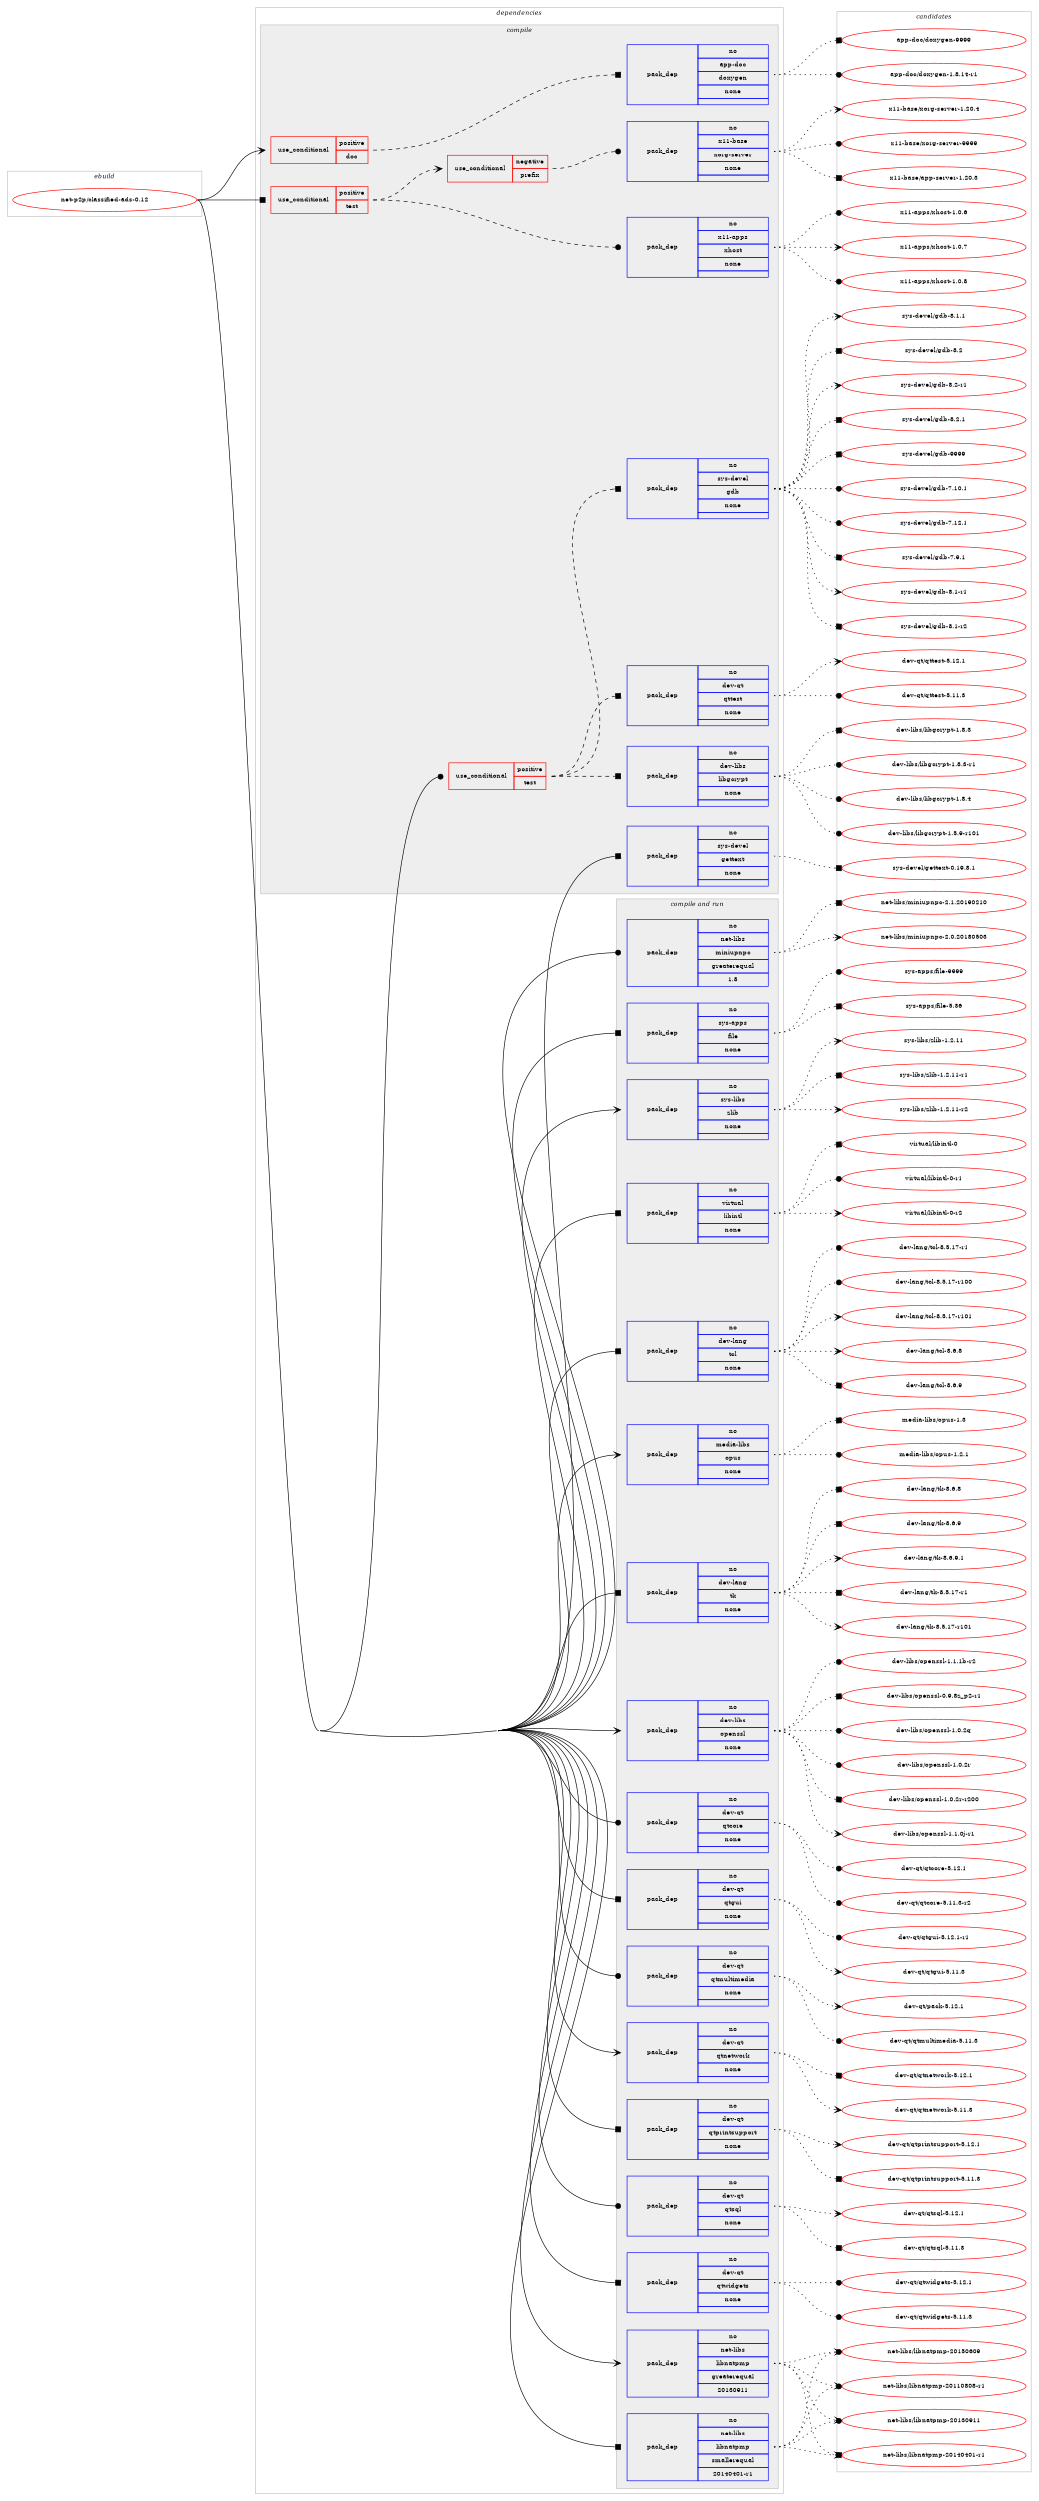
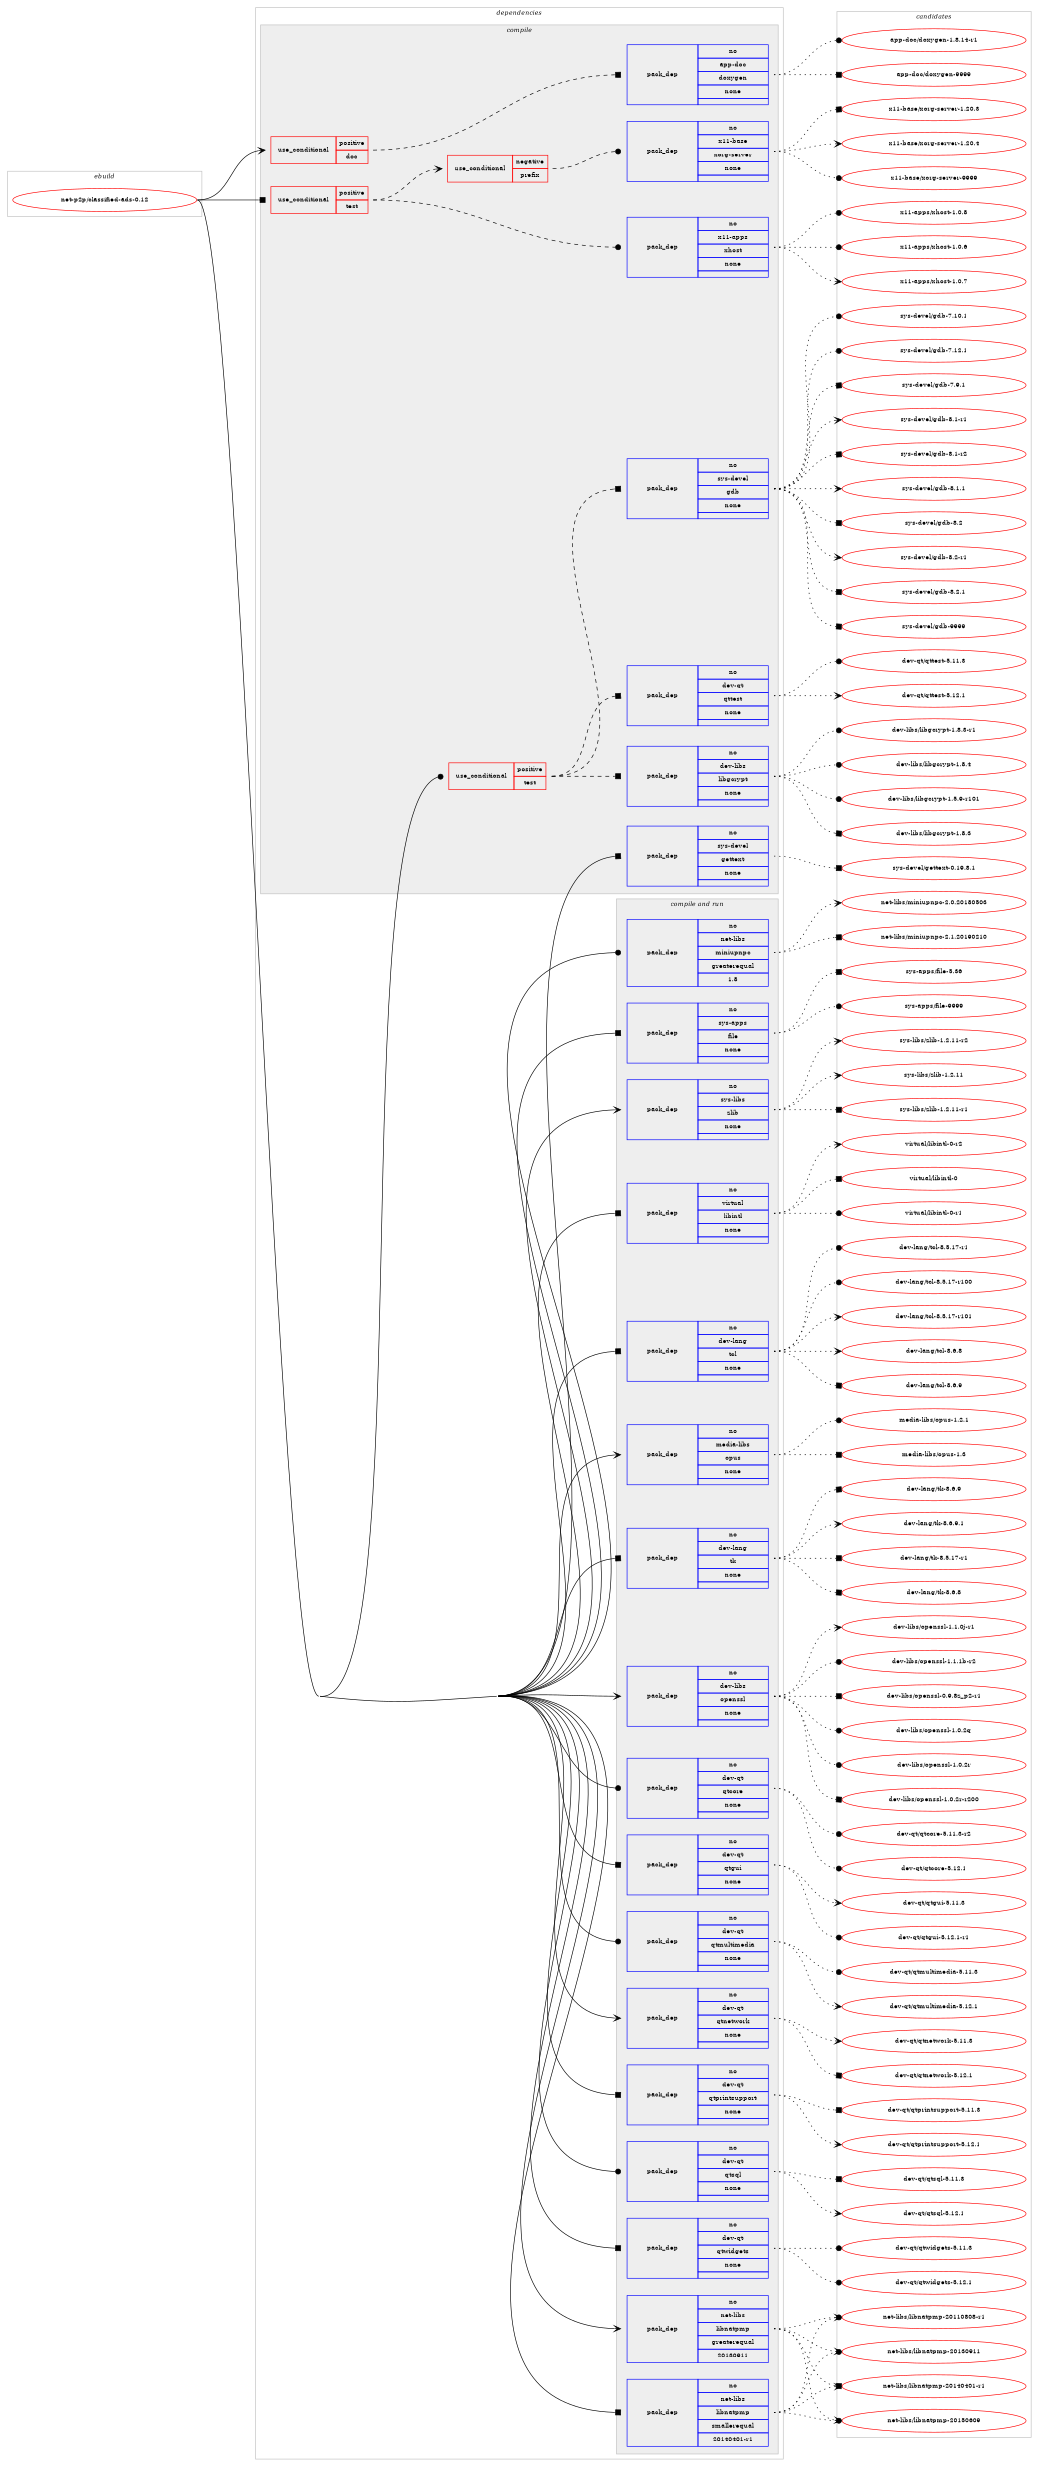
node "x11-base/app-server-1.20.3": label "x11-base/app-server-1.20.3" -> "x11-base/xorg-server-1.20.3"
node "dev-lang/tk-8.5.17-r101": removed
node "dev-qt/pack-5.12.1": label "dev-qt/pack-5.12.1" -> "dev-qt/qtmultimedia-5.12.1"
